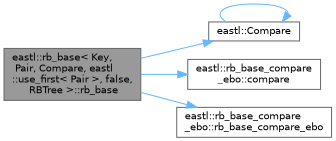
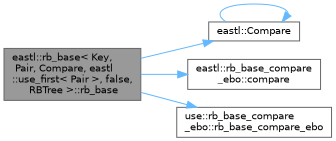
node "eastl::rb_base_compare _ebo::rb_base_compare_ebo": label "eastl::rb_base_compare _ebo::rb_base_compare_ebo" -> "use::rb_base_compare _ebo::rb_base_compare_ebo"
